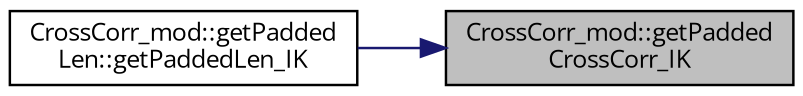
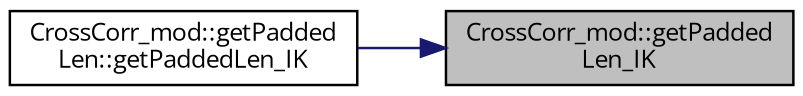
node "CrossCorr_mod::getPadded CrossCorr_IK": label "CrossCorr_mod::getPadded CrossCorr_IK" -> "CrossCorr_mod::getPadded Len_IK"
